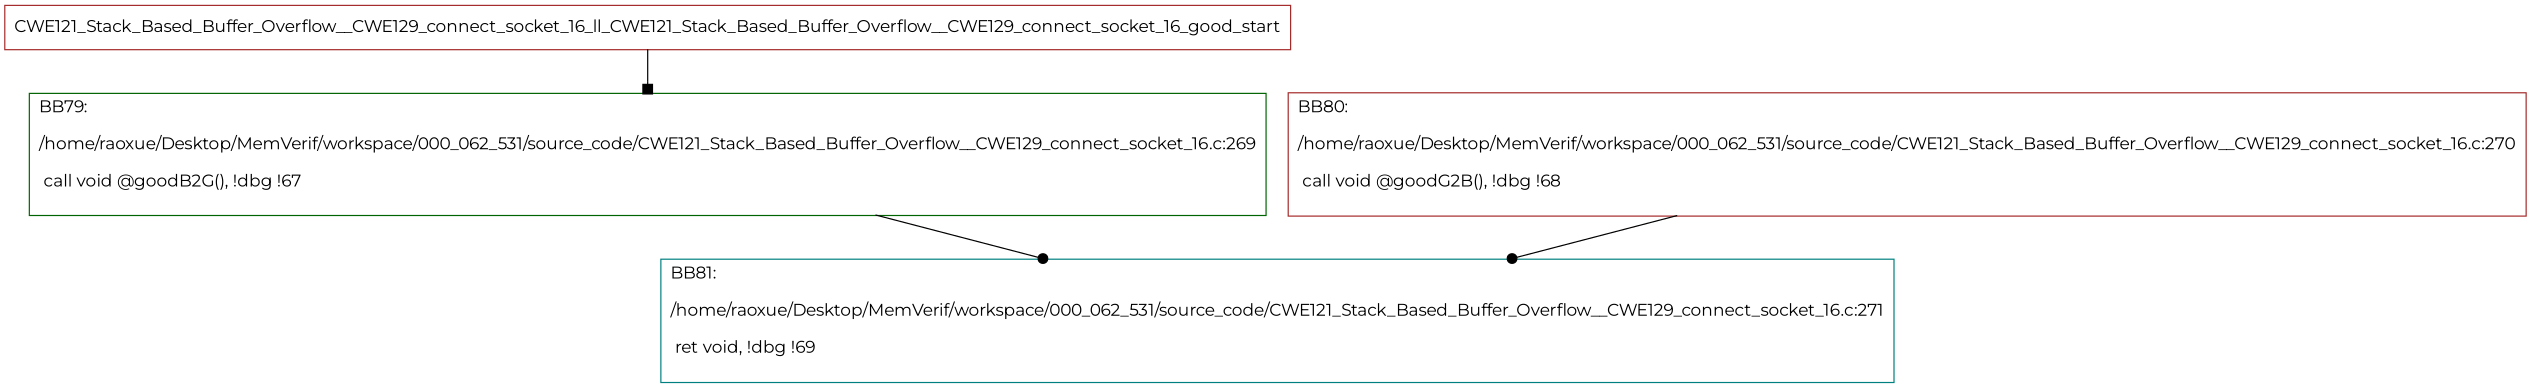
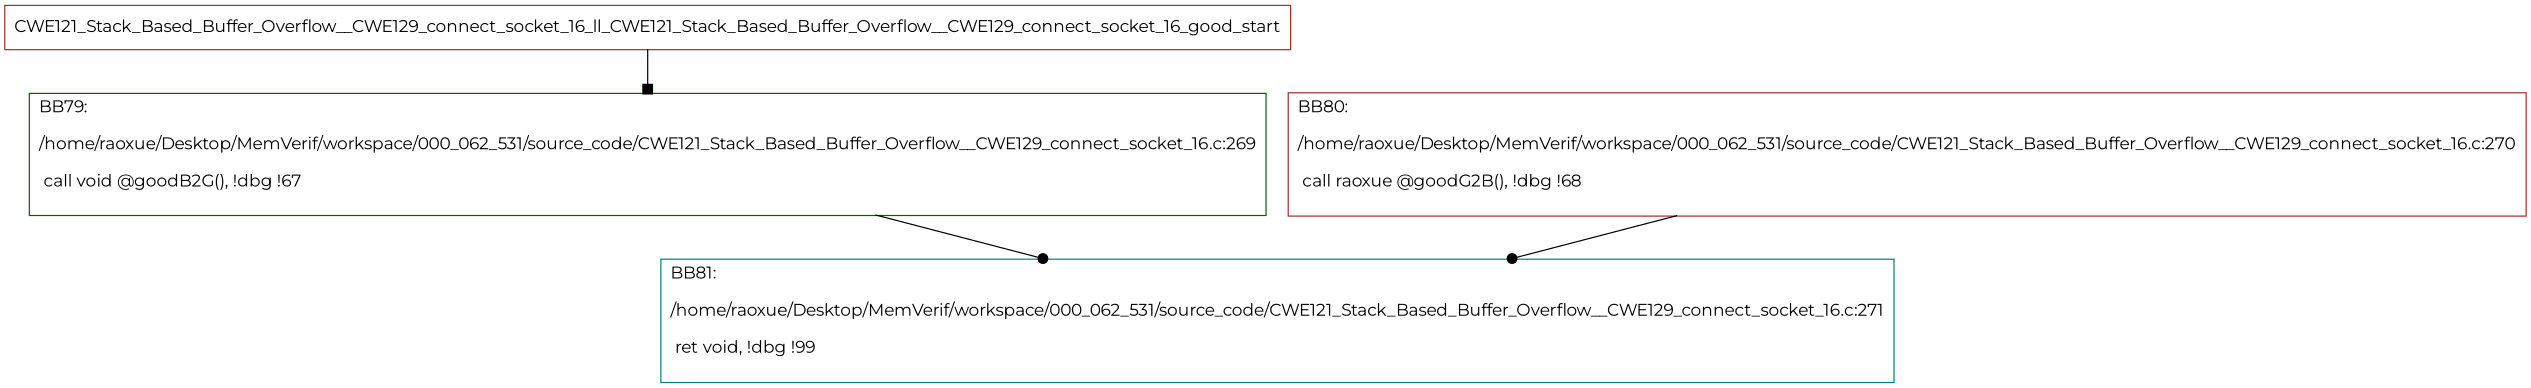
node "BB80:": text "call void @goodG2B(), !dbg !68" -> "call raoxue @goodG2B(), !dbg !68"
node "BB81:": text "ret void, !dbg !69" -> "ret void, !dbg !99"
